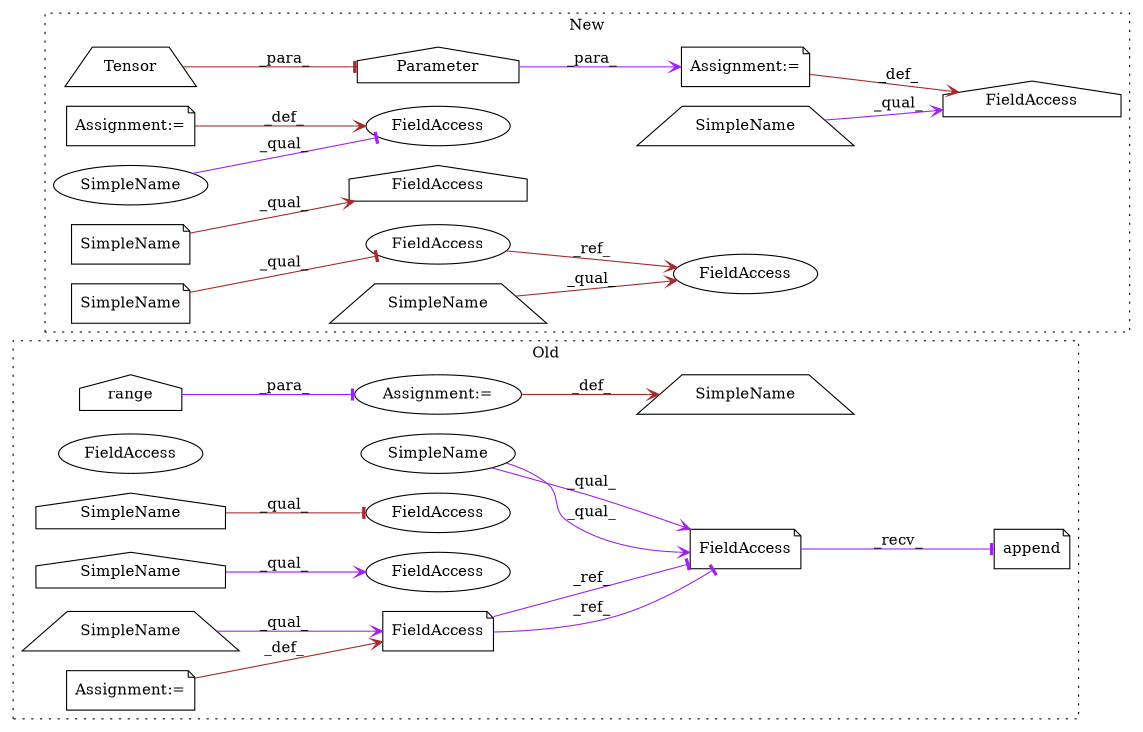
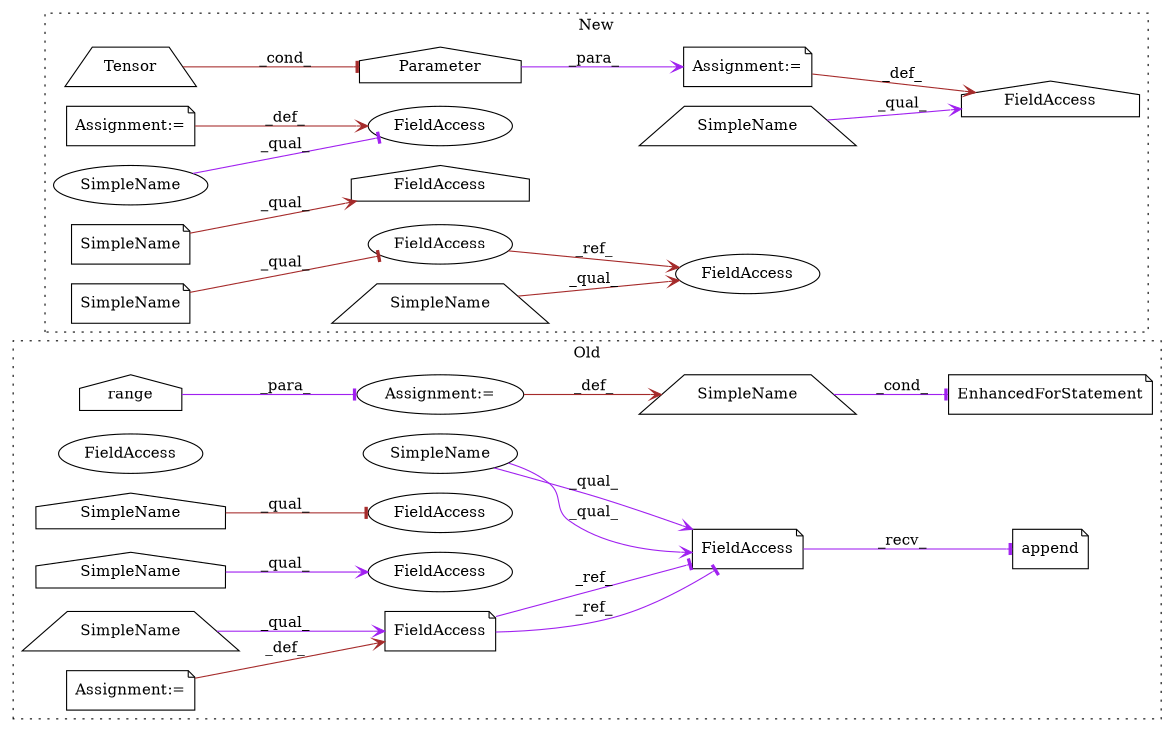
edge "Tensor" -> "Parameter": label "_para_" -> "_cond_"
node "EnhancedForStatement": added
